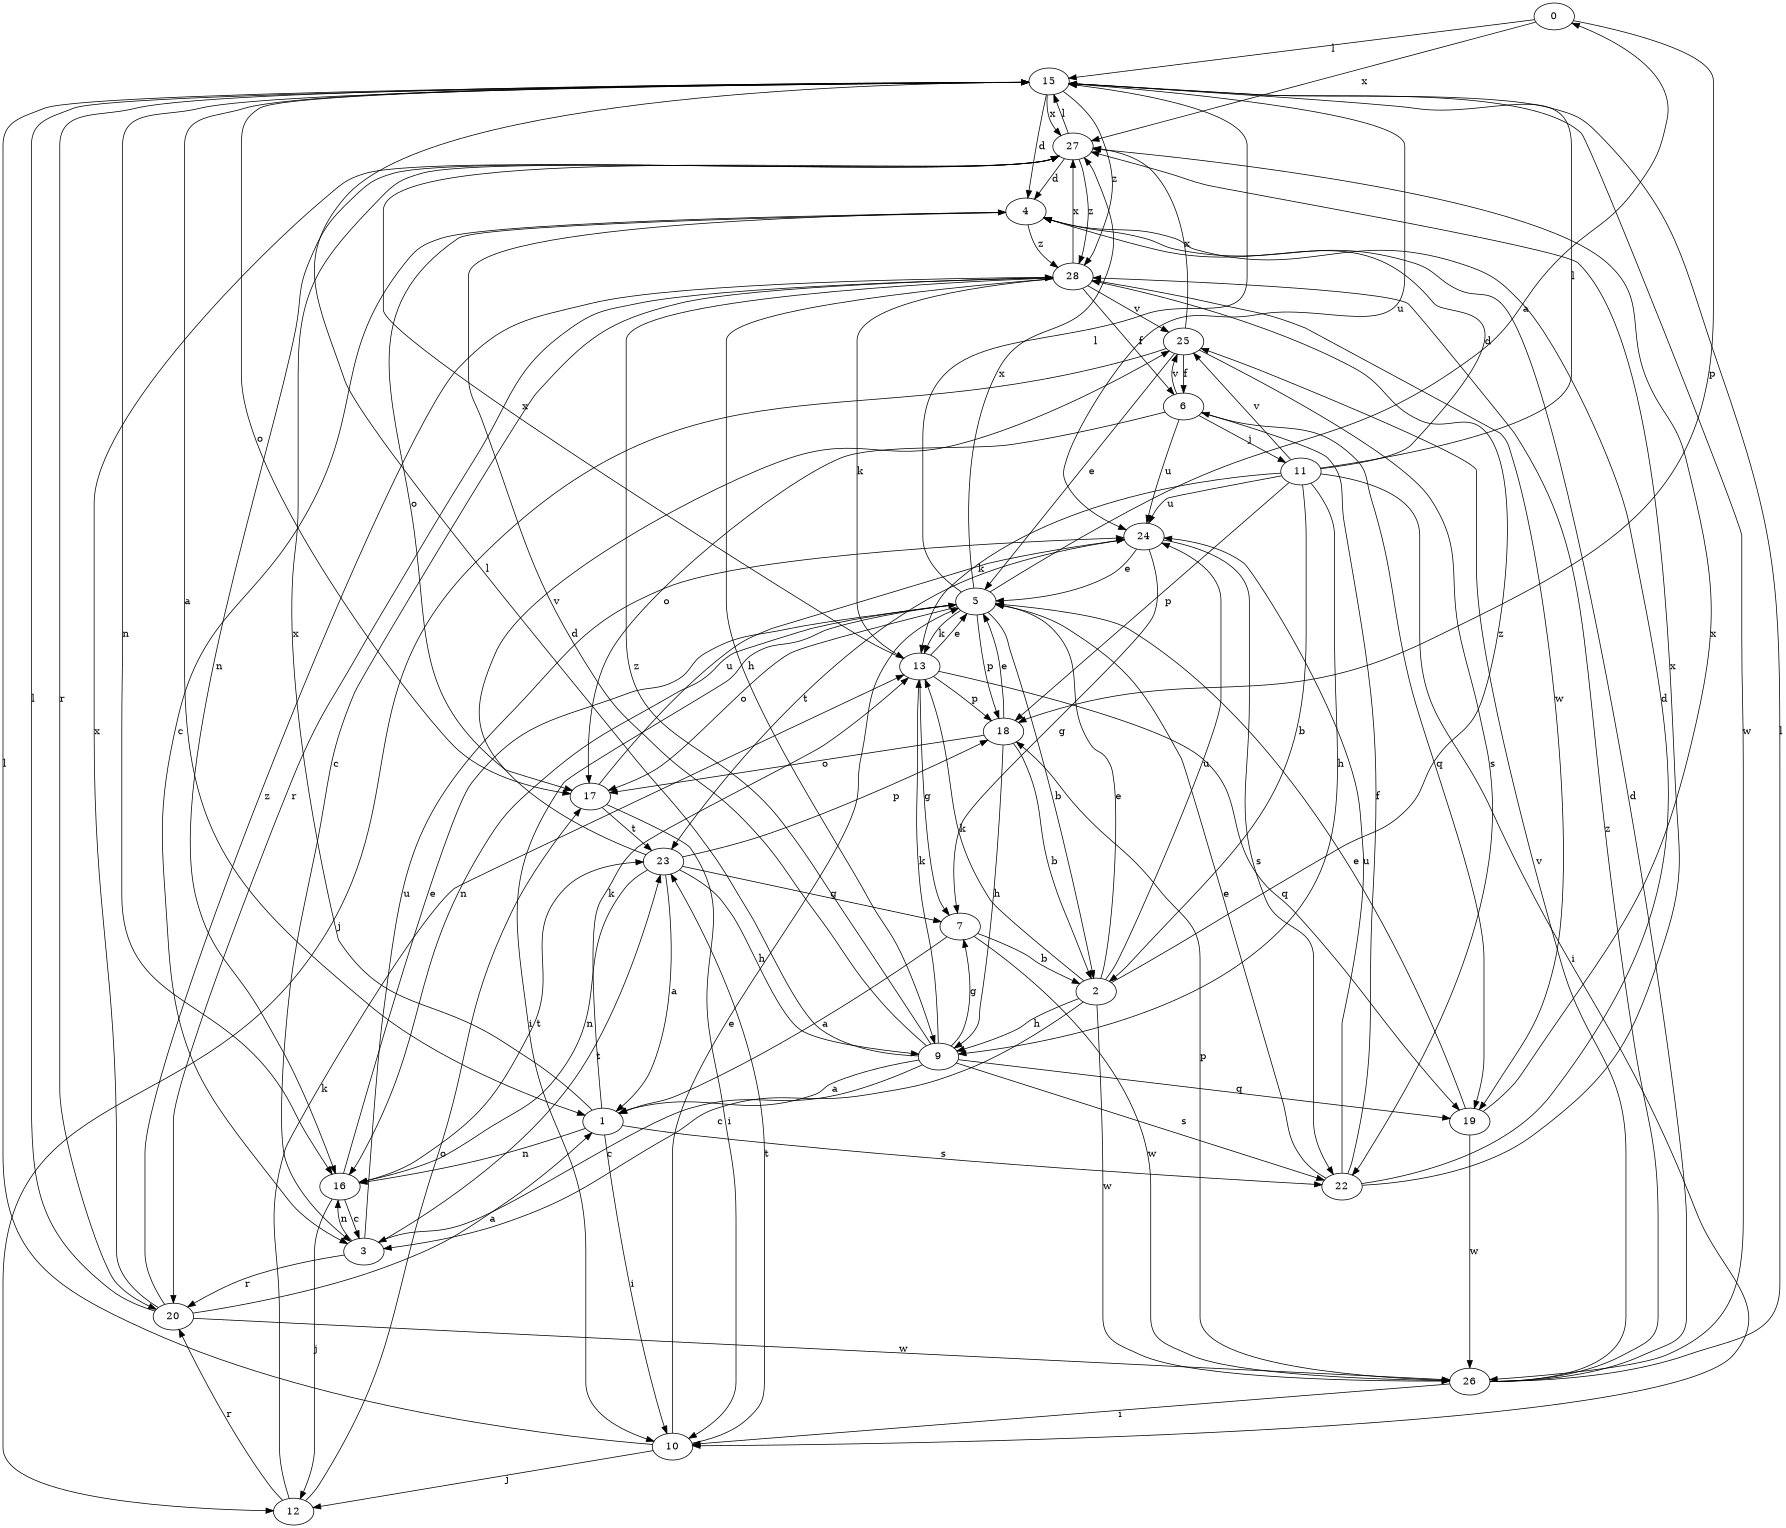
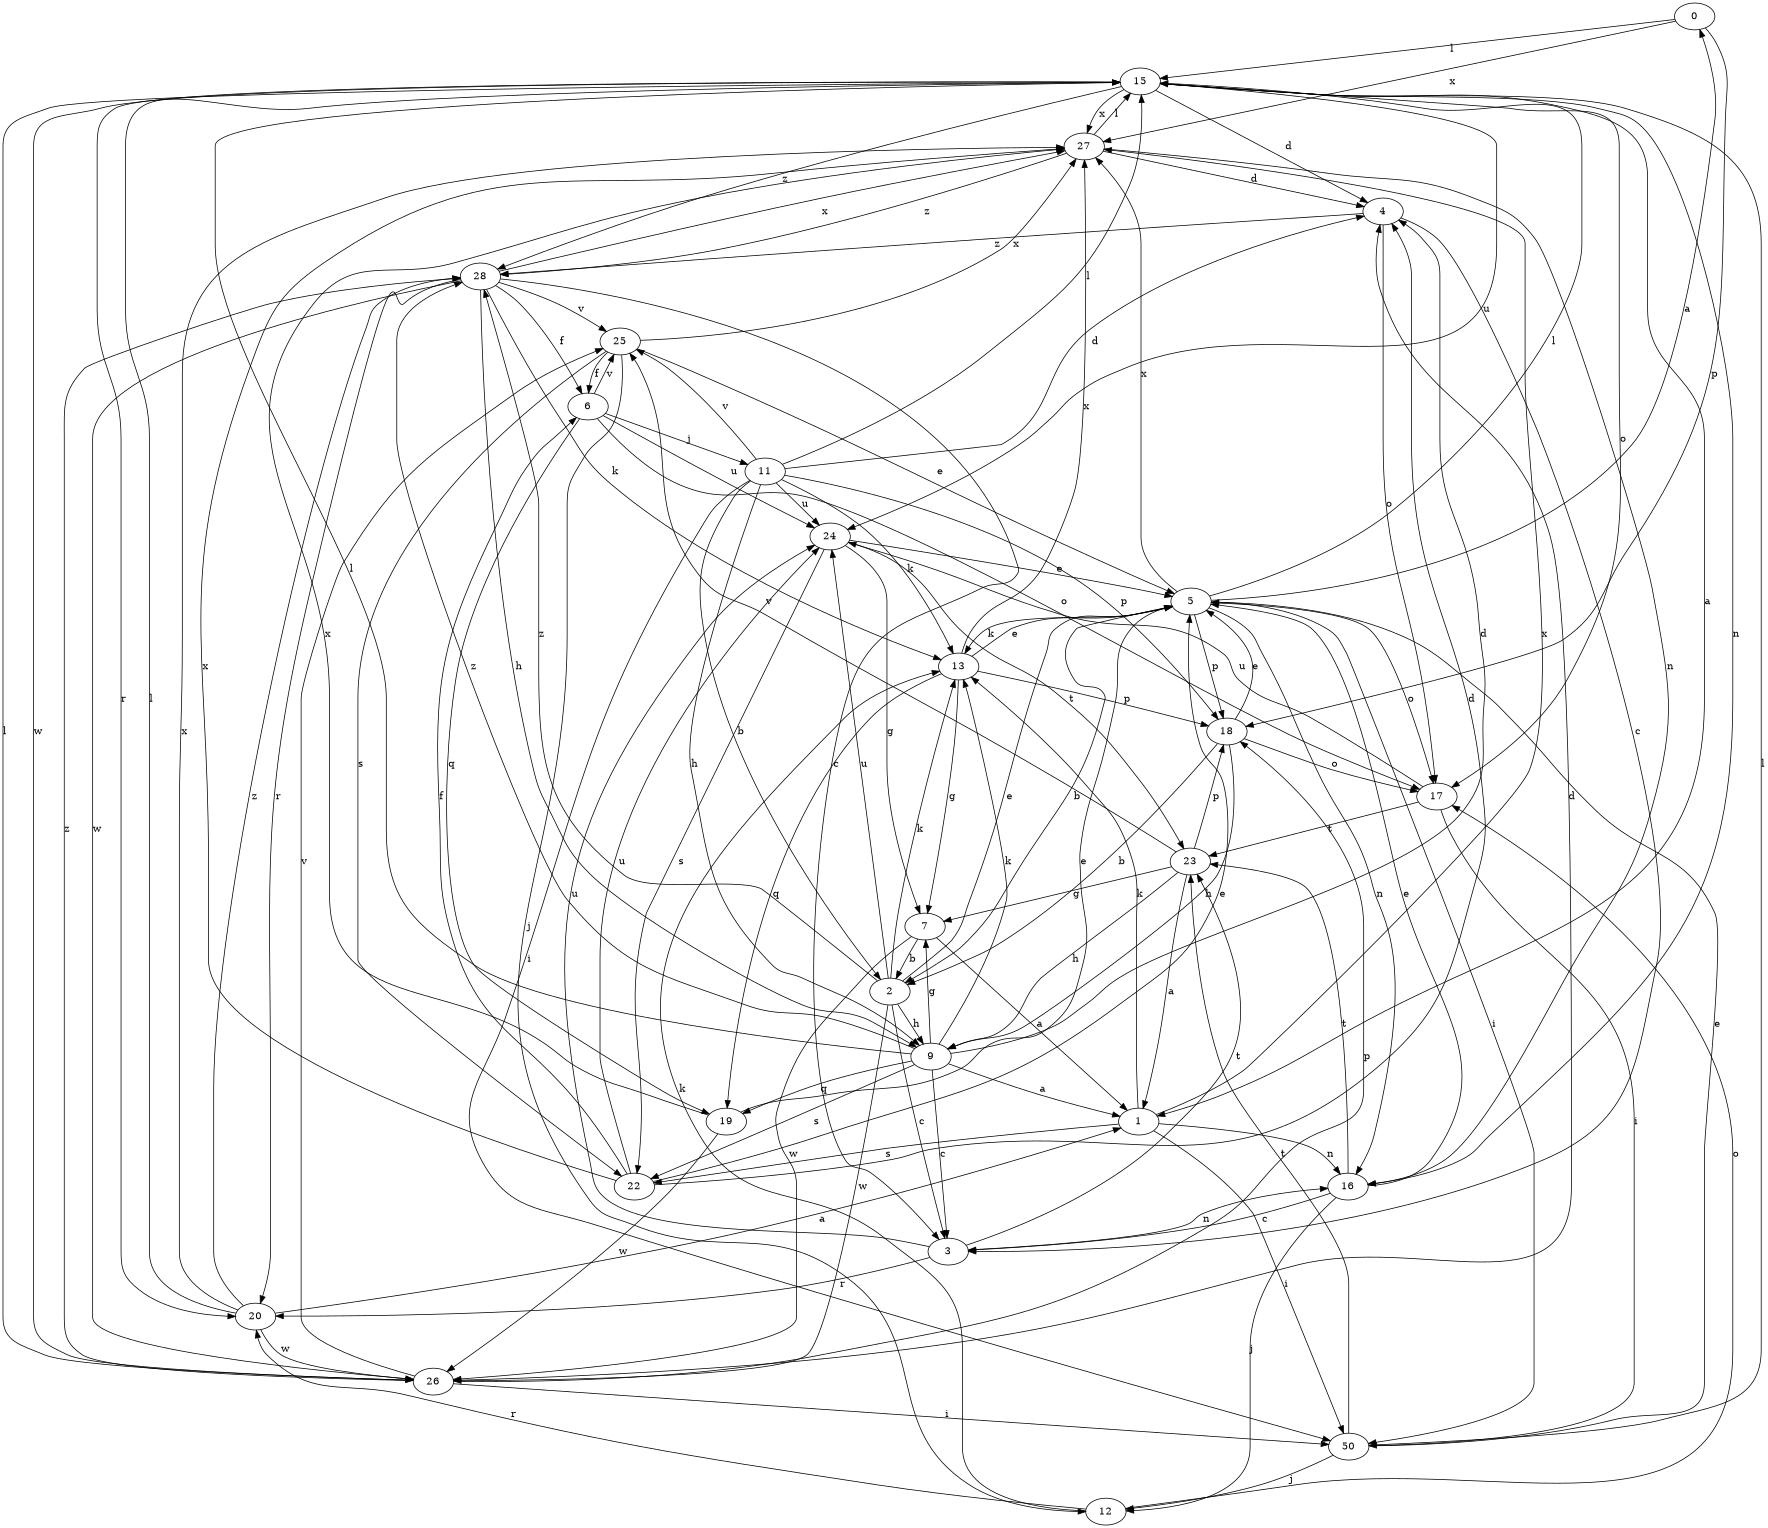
edge "28" -> "19": now "28" -> "26"
edge "23" -> "16": removed, label "n"
node "10": label "10" -> "50"
